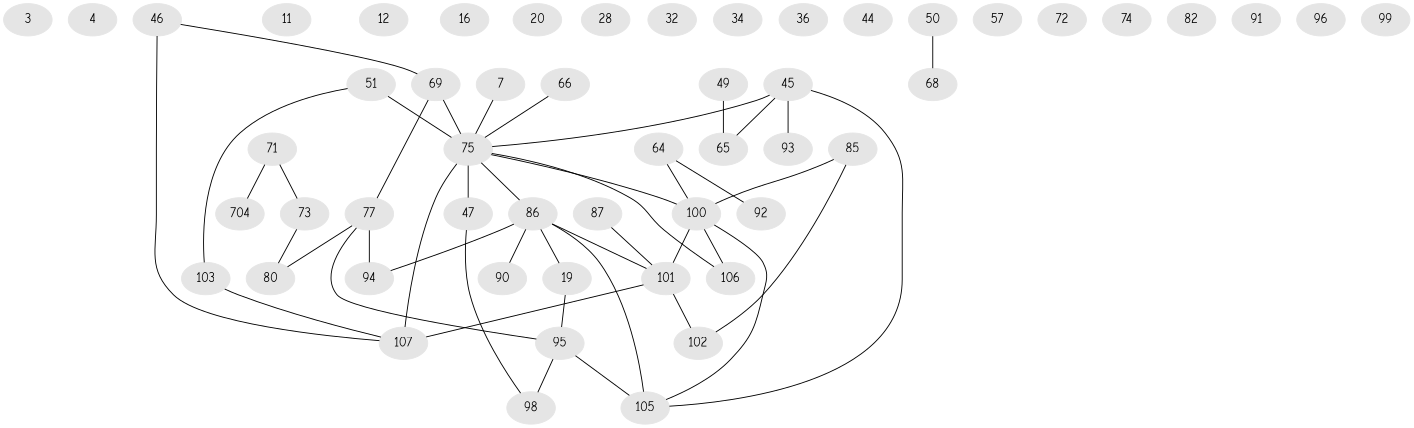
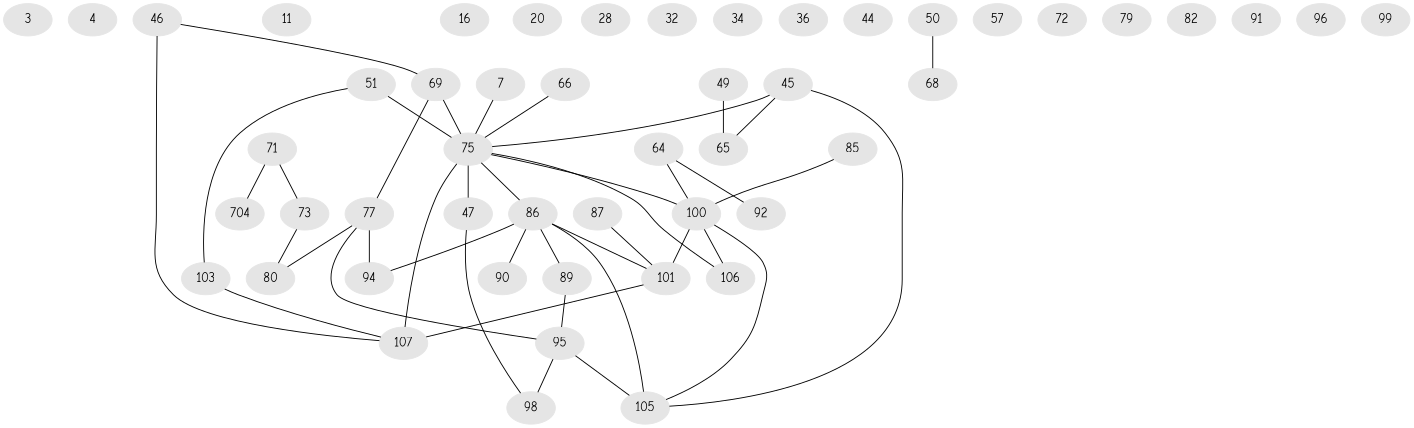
node "12": removed
node "74": label "74" -> "79"
node "93": removed
node "19": label "19" -> "89"
node "102": removed
